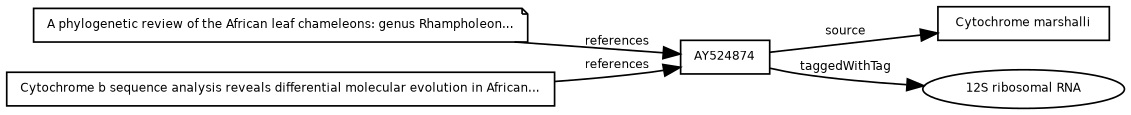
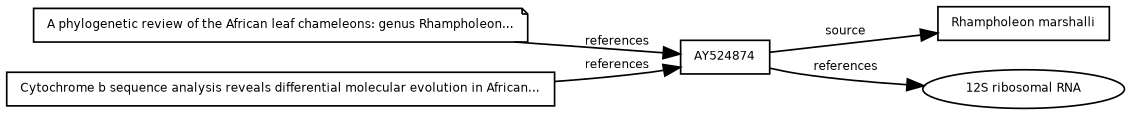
node "Cytochrome marshalli": label "Cytochrome marshalli" -> "Rhampholeon marshalli"
edge "AY524874" -> "12S ribosomal RNA": label "taggedWithTag" -> "references"
